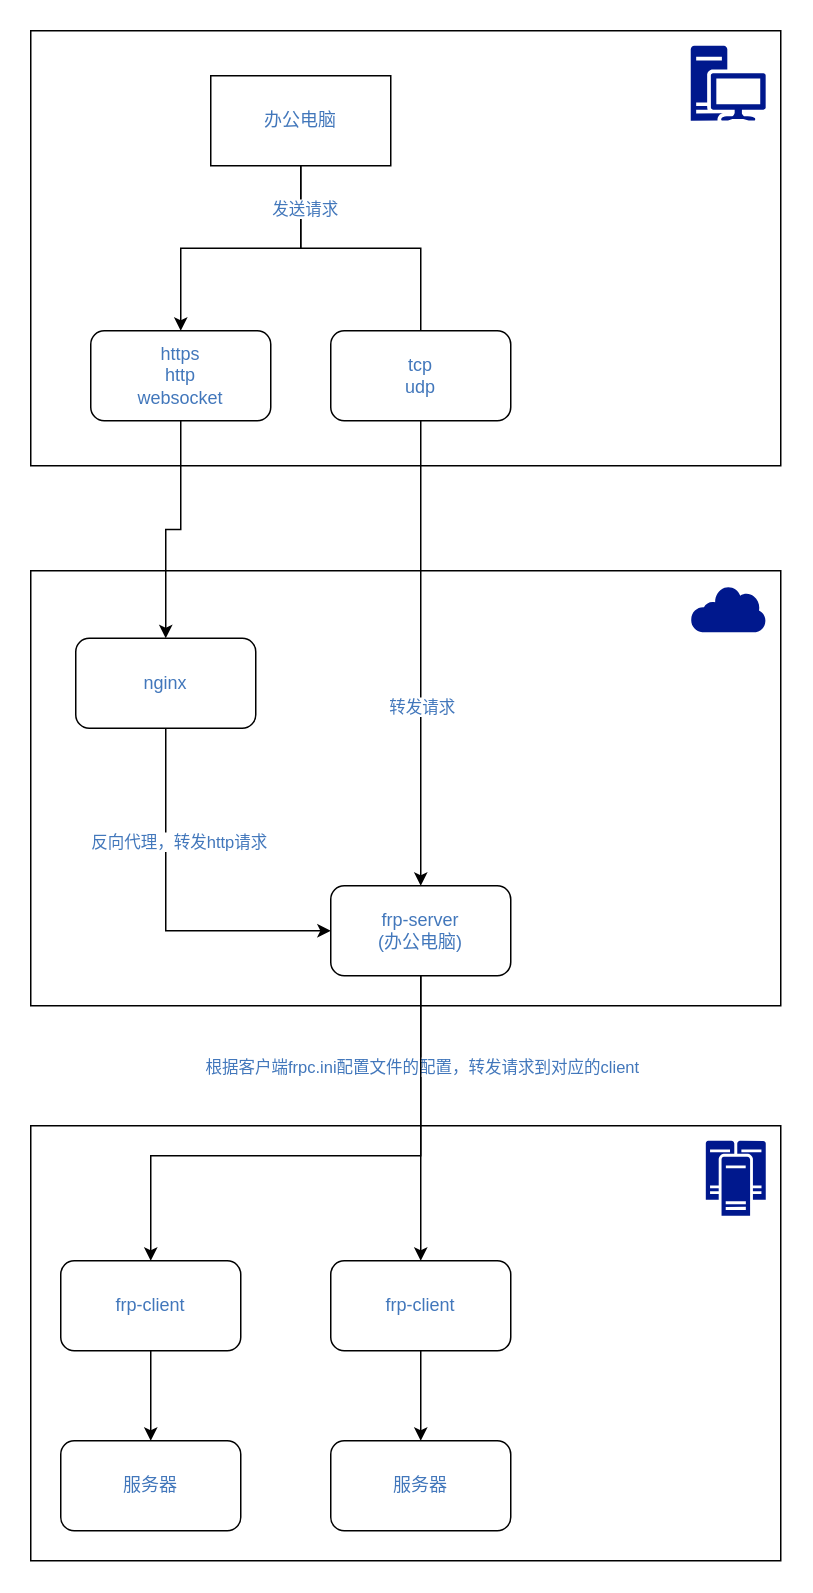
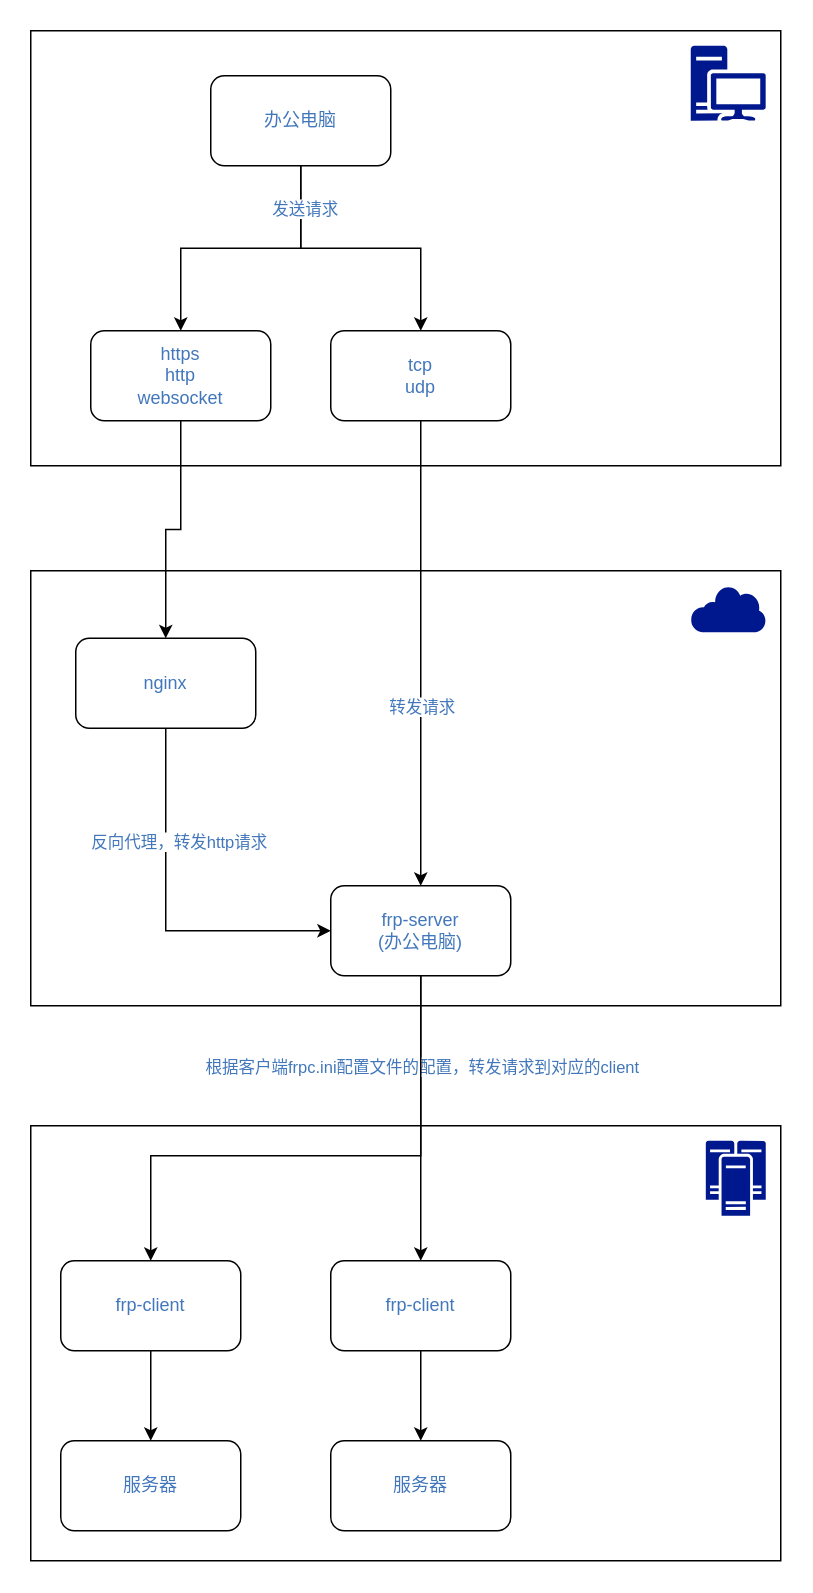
node "办公电脑": shape rectangle -> rounded rectangle
edge "办公电脑" -- "tcp udp": arrowhead none -> classic
